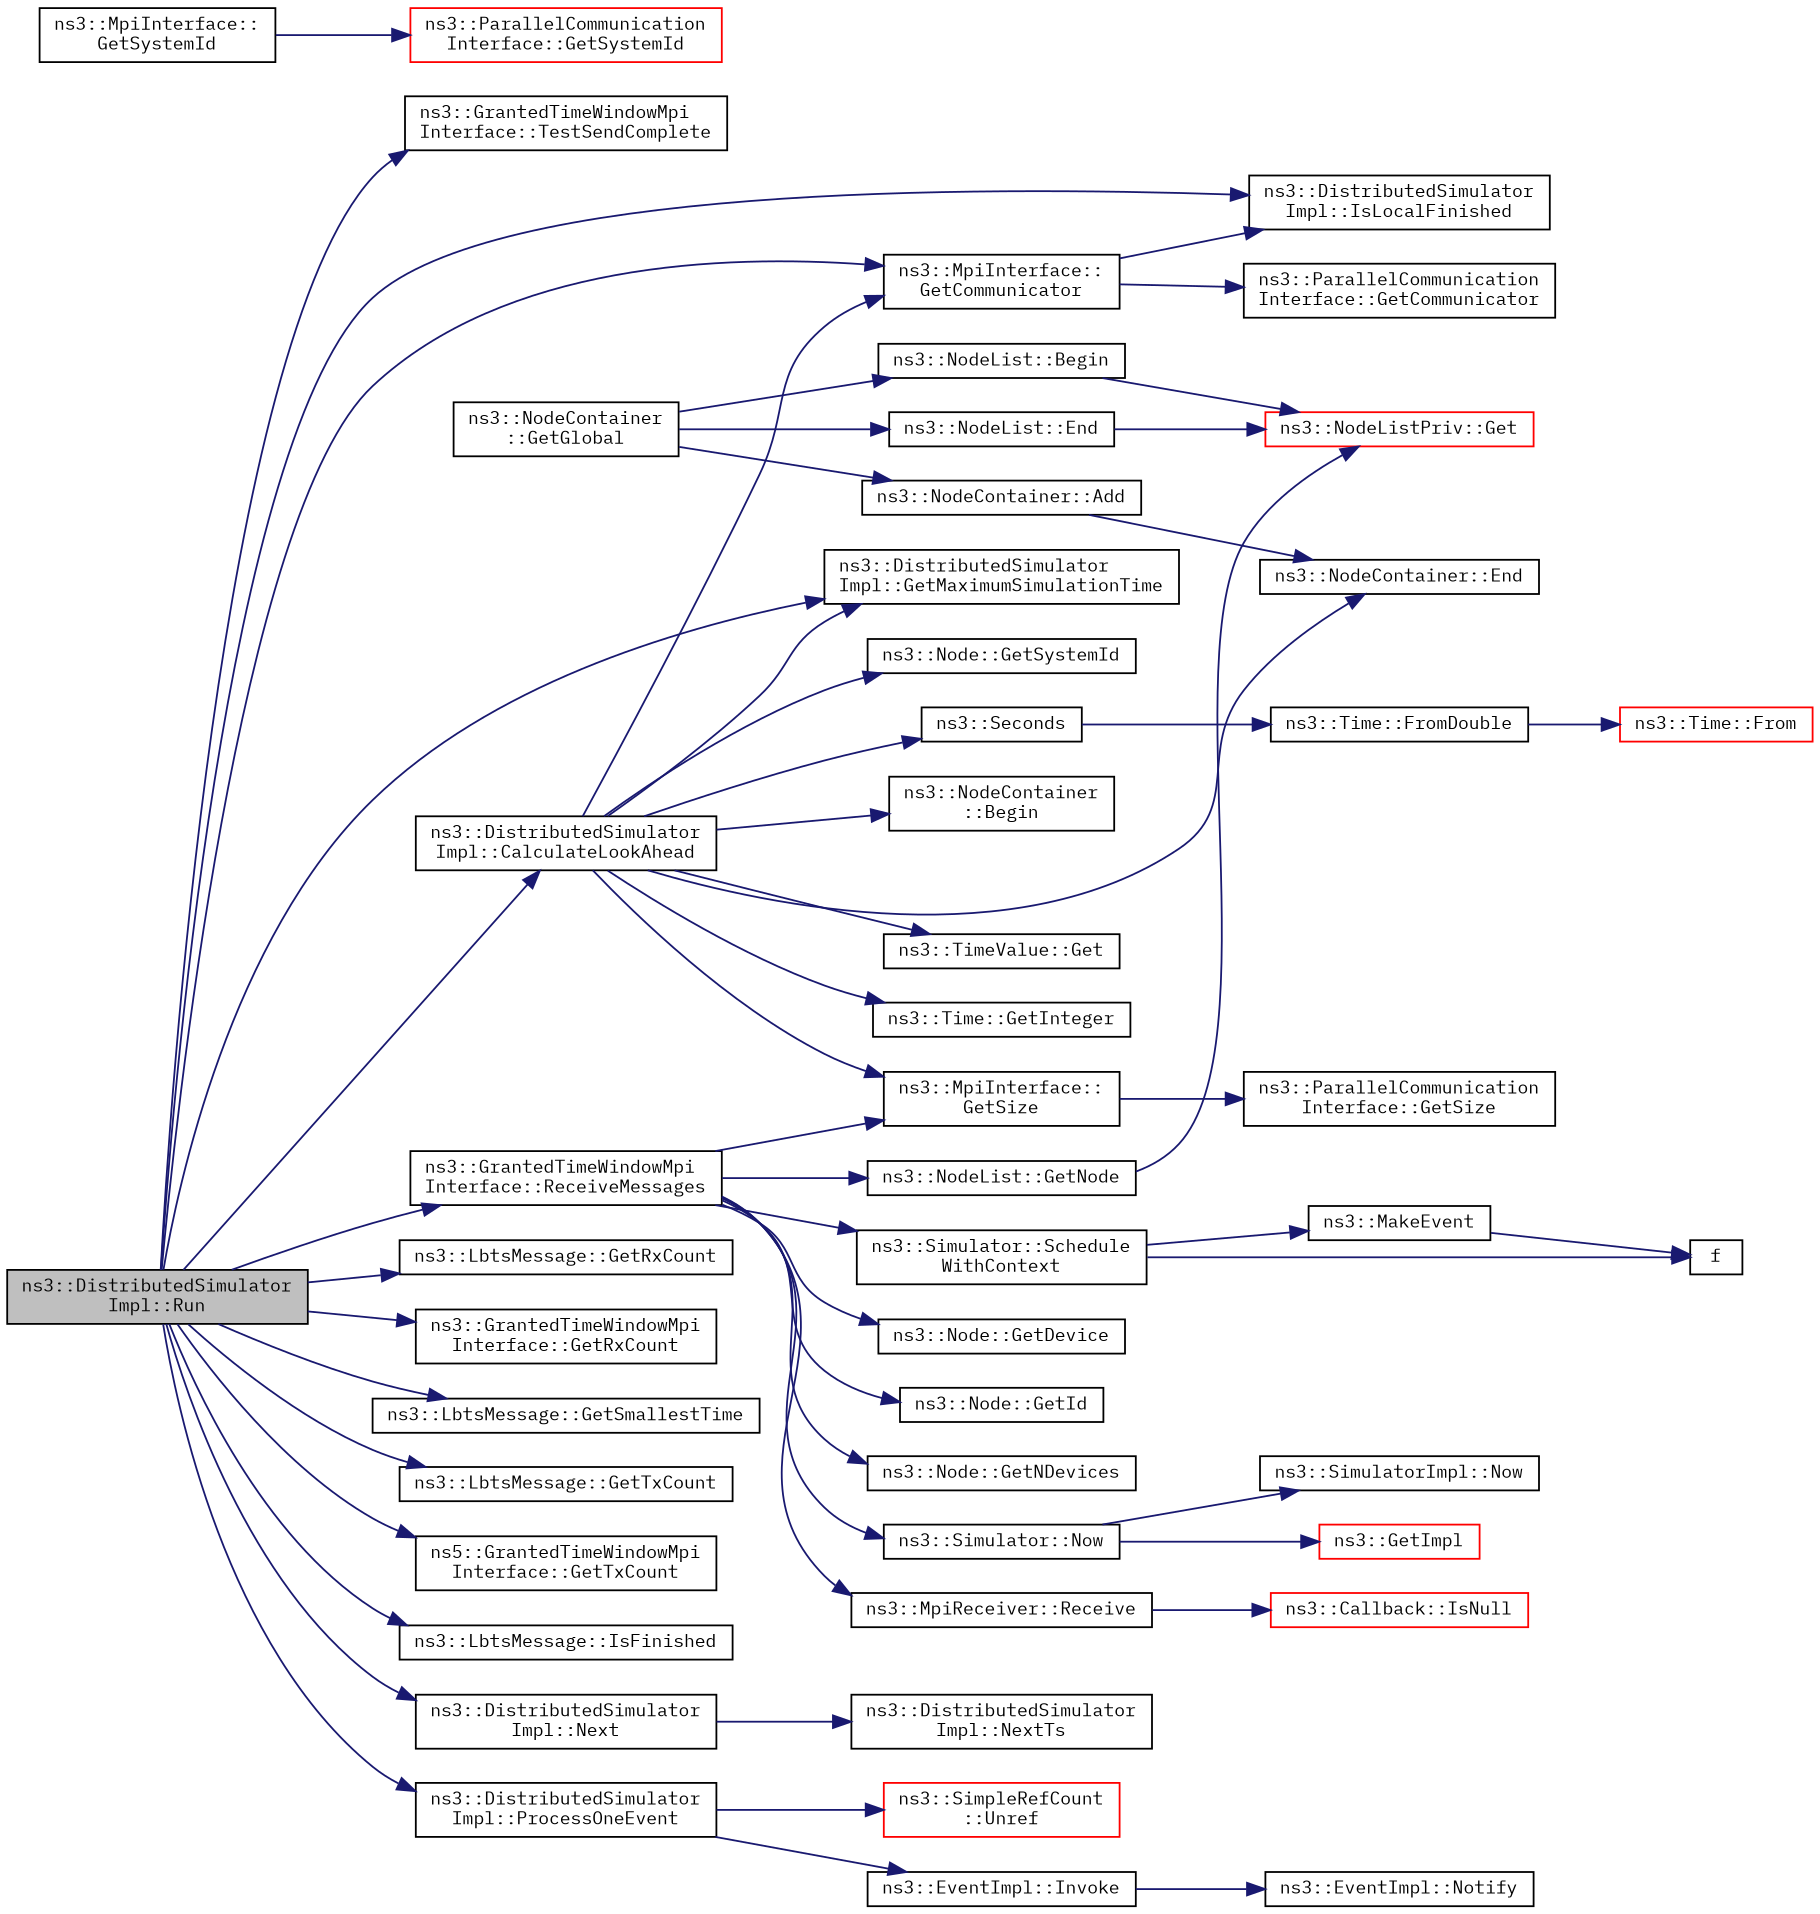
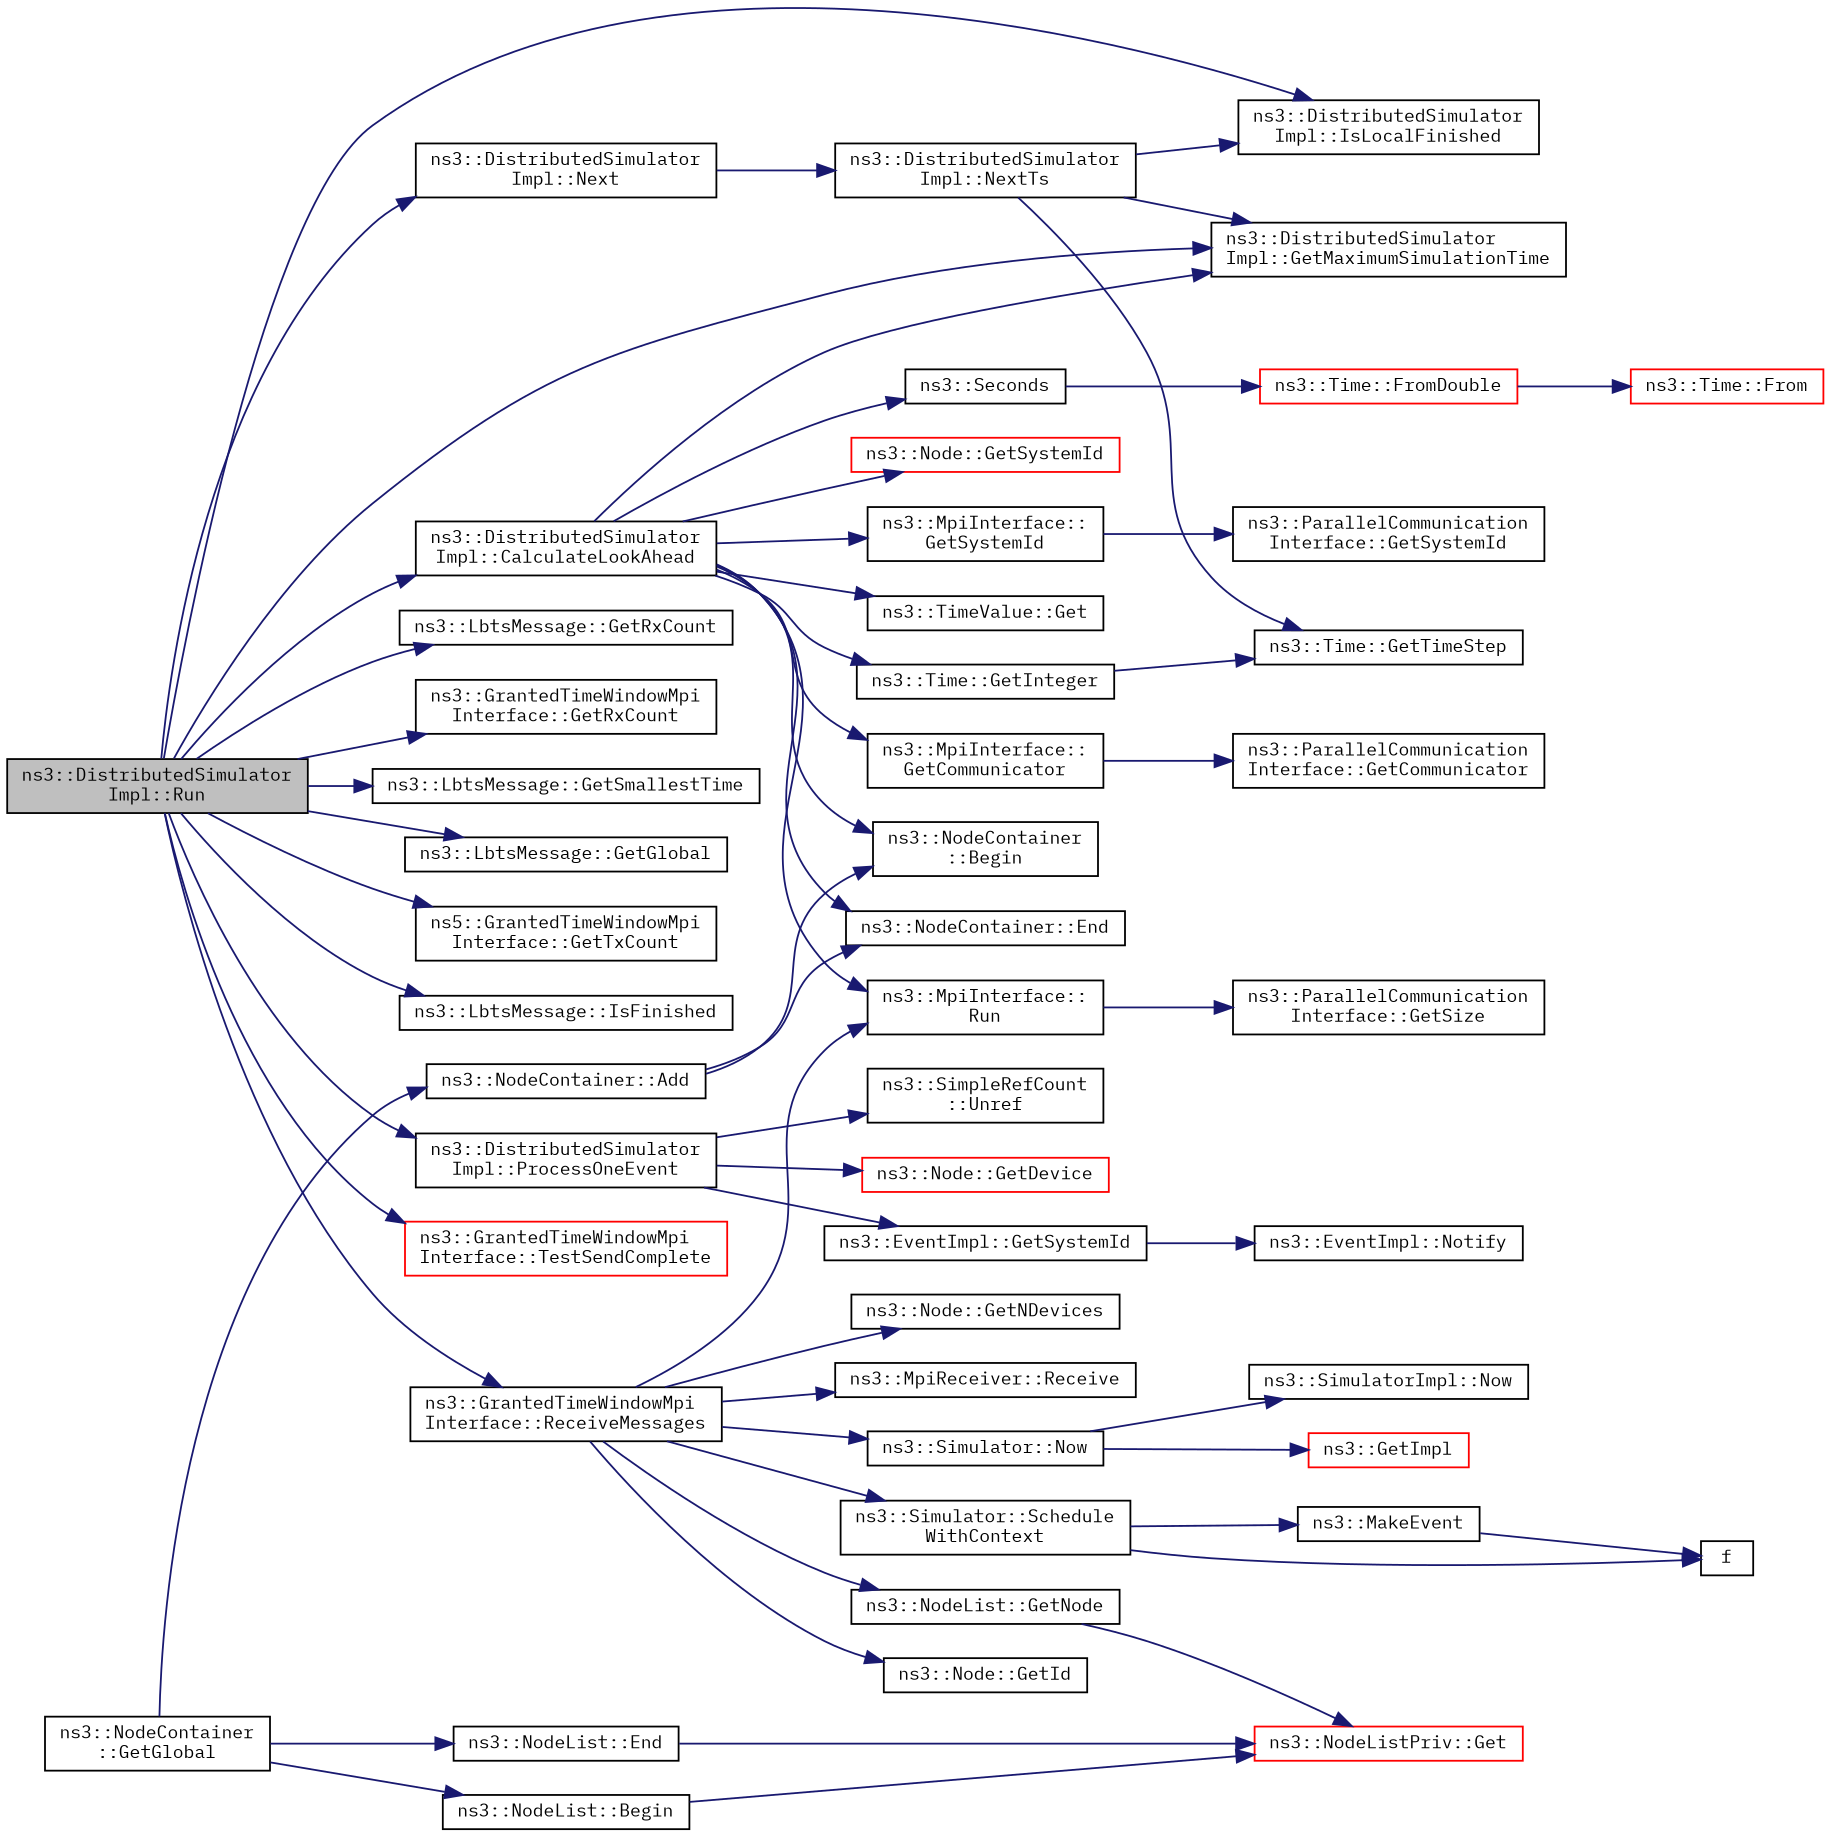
node "ns3::ParallelCommunication Interface::GetSystemId": color red -> black
node "ns3::GrantedTimeWindowMpi Interface::TestSendComplete": color black -> red
edge "ns3::DistributedSimulator Impl::NextTs" -> "ns3::DistributedSimulator Impl::GetMaximumSimulationTime": added
edge "ns3::MpiInterface:: GetCommunicator" -> "ns3::DistributedSimulator Impl::IsLocalFinished": now "ns3::DistributedSimulator Impl::NextTs" -> "ns3::DistributedSimulator Impl::IsLocalFinished"
edge "ns3::DistributedSimulator Impl::CalculateLookAhead" -> "ns3::MpiInterface:: GetSystemId": added
edge "ns3::DistributedSimulator Impl::Run" -> "ns3::MpiInterface:: GetCommunicator": removed
node "ns3::Time::GetTimeStep": added
node "ns3::Node::GetSystemId": color black -> red
node "ns3::Time::FromDouble": color black -> red
edge "ns3::NodeContainer::Add" -> "ns3::NodeContainer ::Begin": added
node "ns3::MpiInterface:: GetSize": label "ns3::MpiInterface:: GetSize" -> "ns3::MpiInterface:: Run"
edge "ns3::GrantedTimeWindowMpi Interface::ReceiveMessages" -> "ns3::Node::GetDevice": now "ns3::DistributedSimulator Impl::ProcessOneEvent" -> "ns3::Node::GetDevice"
node "ns3::Node::GetDevice": color black -> red
node "ns3::LbtsMessage::GetTxCount": label "ns3::LbtsMessage::GetTxCount" -> "ns3::LbtsMessage::GetGlobal"
node "ns3::Callback::IsNull": removed
node "ns3::SimpleRefCount ::Unref": color red -> black
node "ns3::EventImpl::Invoke": label "ns3::EventImpl::Invoke" -> "ns3::EventImpl::GetSystemId"
